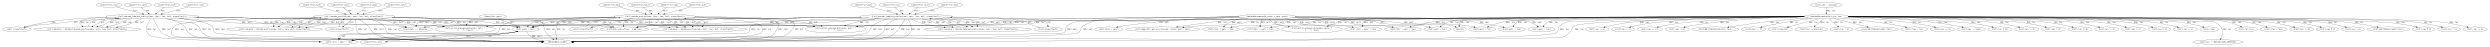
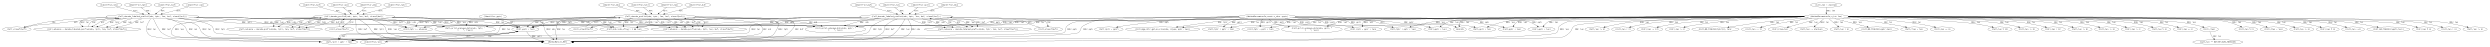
edge "(MethodParameterIn,u_int len)" -> "(Call,len == BGP_MP_NLRI_MINSIZE)": now "(Call,!len)" -> "(Call,len == BGP_MP_NLRI_MINSIZE)"
node "(Call,len -= alen)": removed
